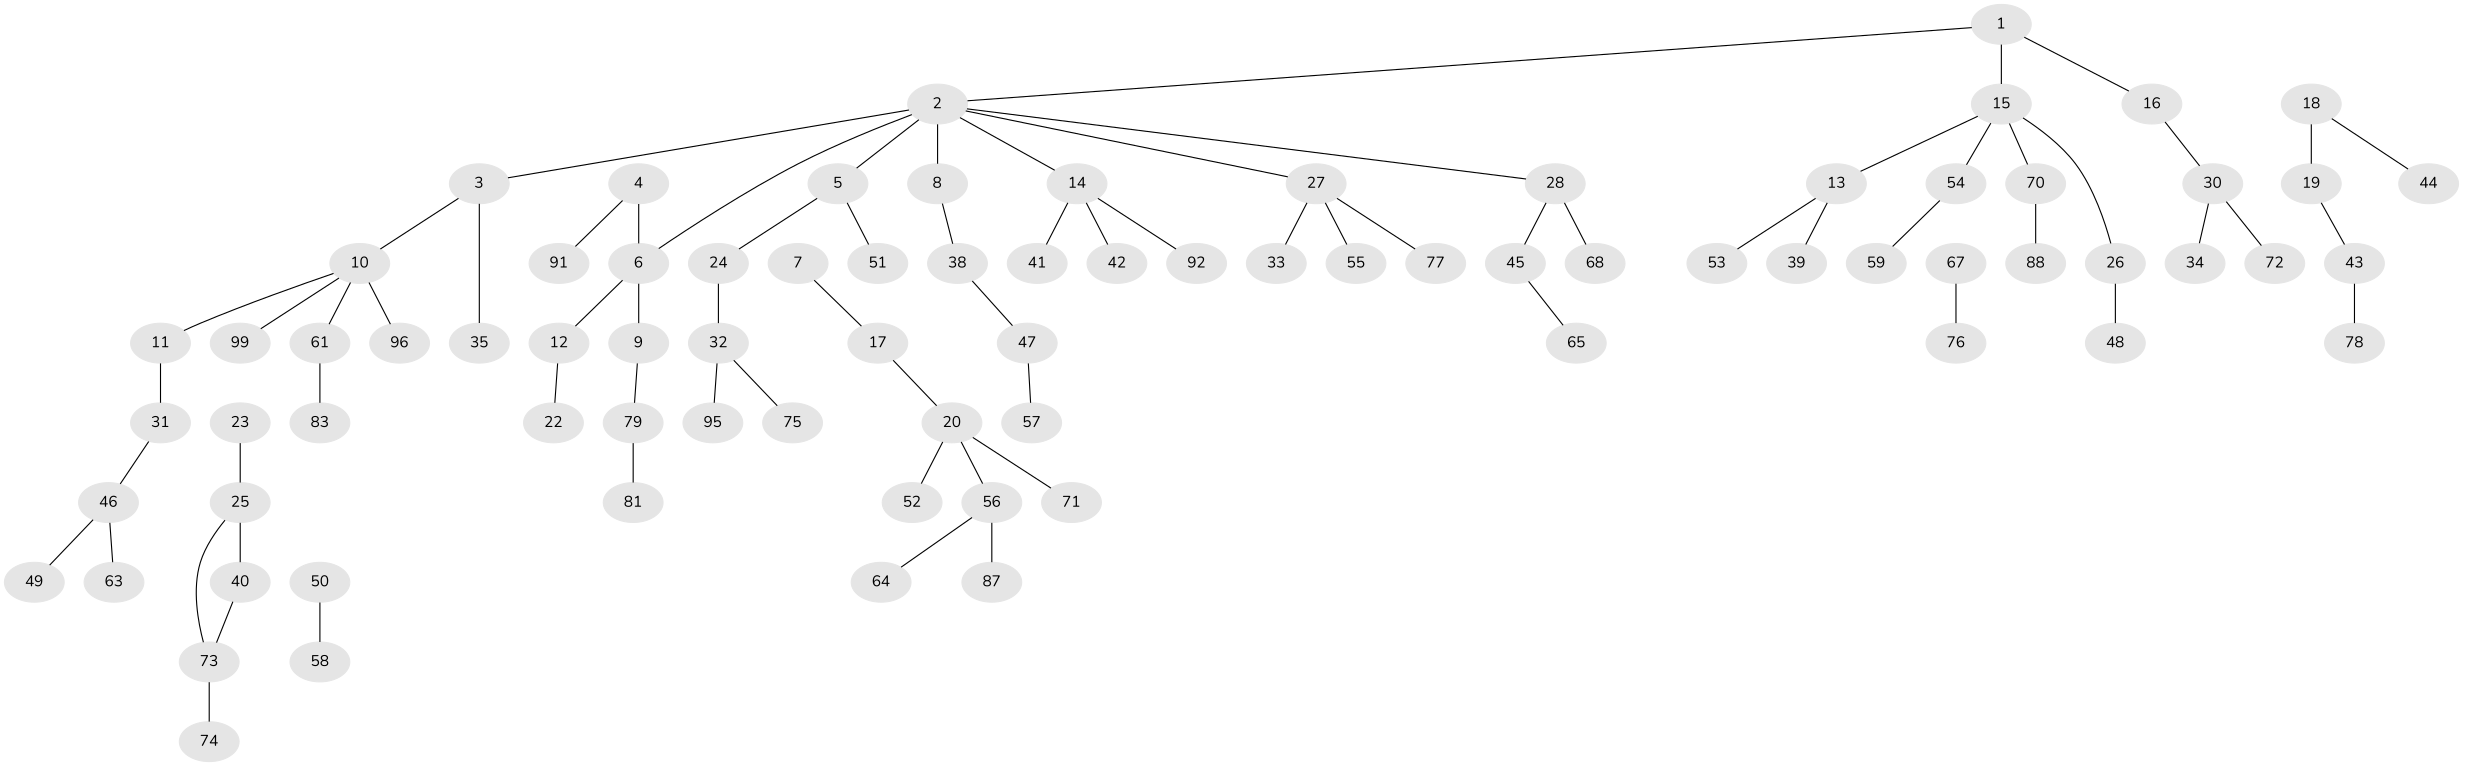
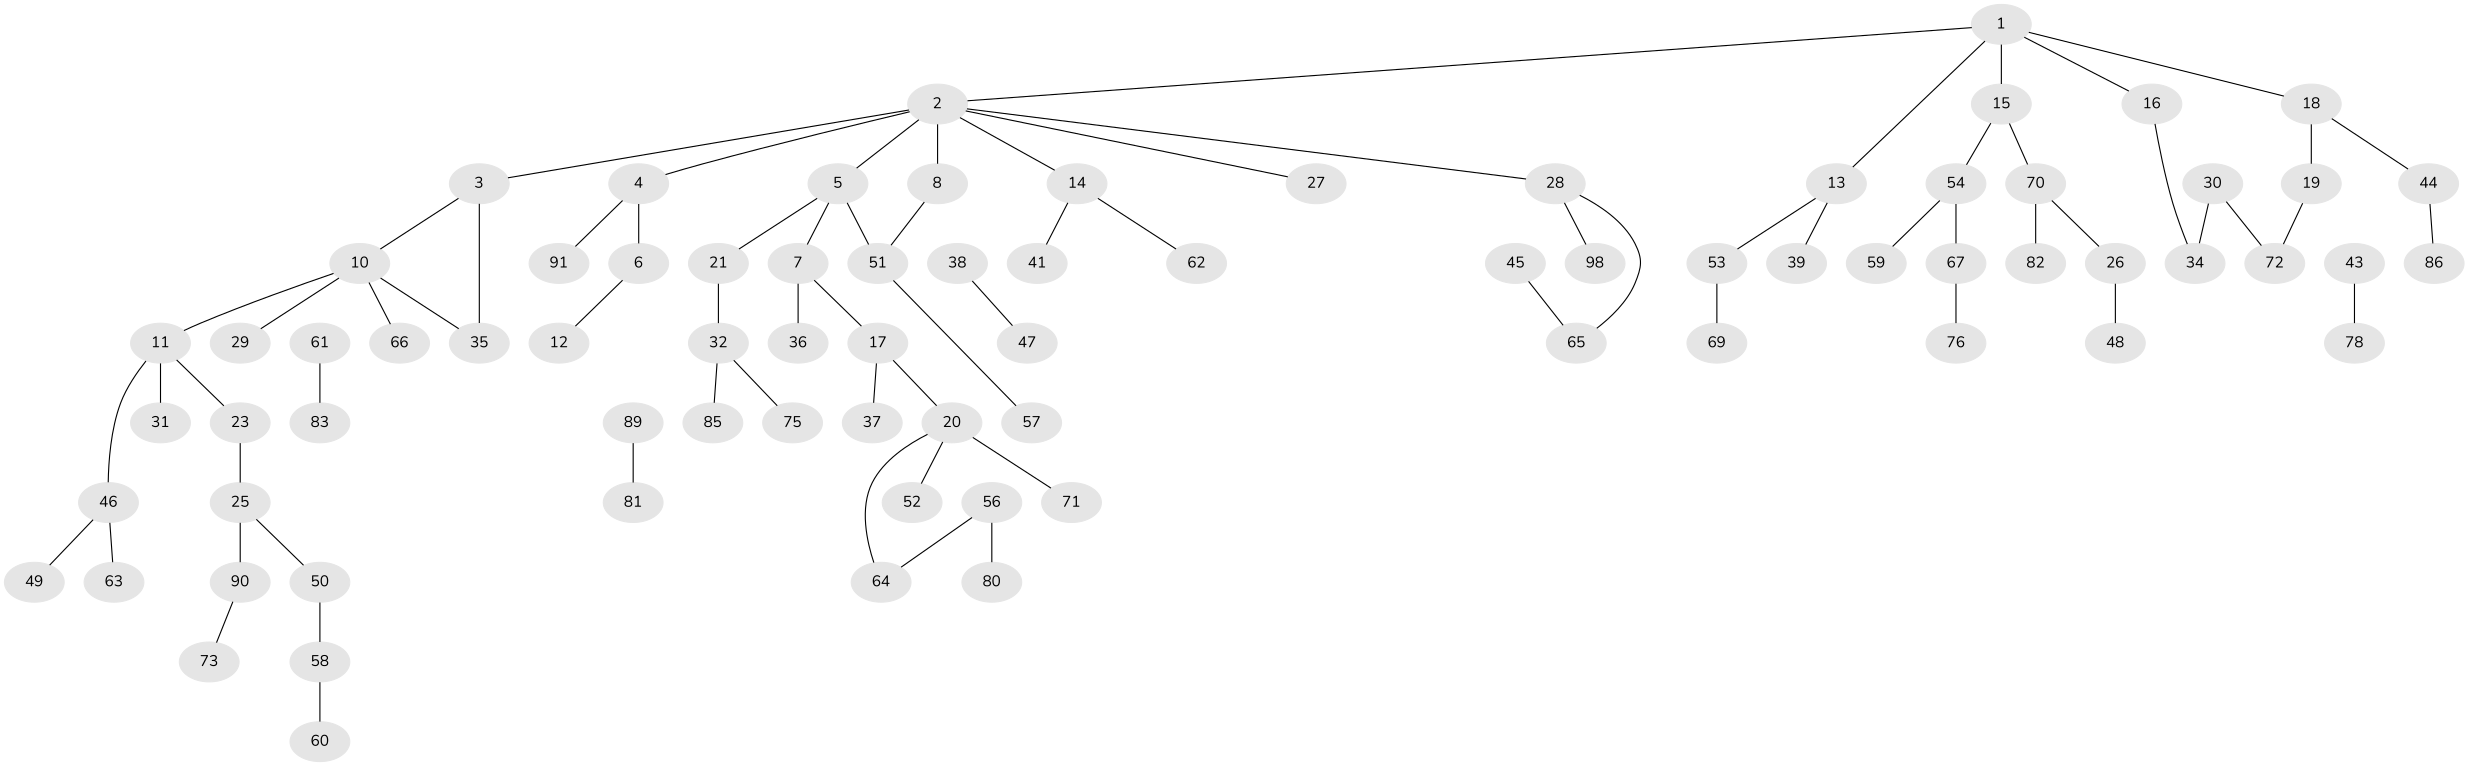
edge "1" -- "18": added
edge "15" -- "13": now "1" -- "13"
edge "16" -- "30": now "16" -- "34"
edge "15" -- "26": now "70" -- "26"
edge "2" -- "6": now "2" -- "4"
edge "5" -- "7": added
edge "8" -- "38": now "8" -- "51"
edge "28" -- "45": now "28" -- "65"
edge "54" -- "67": added
edge "19" -- "43": now "19" -- "72"
node "24": label "24" -> "21"
node "42": removed
node "92": label "92" -> "62"
node "33": removed
node "55": removed
node "77": removed
node "68": label "68" -> "98"
node "88": label "88" -> "82"
node "86": added
edge "10" -- "61": now "10" -- "35"
node "99": label "99" -> "29"
node "96": label "96" -> "66"
node "9": removed
node "36": added
node "69": added
edge "11" -- "23": added
edge "47" -- "57": now "51" -- "57"
node "22": removed
node "79": label "79" -> "89"
node "95": label "95" -> "85"
node "37": added
edge "31" -- "46": now "11" -- "46"
edge "20" -- "56": now "20" -- "64"
edge "25" -- "73": now "25" -- "50"
node "40": label "40" -> "90"
node "87": label "87" -> "80"
node "74": removed
node "60": added
